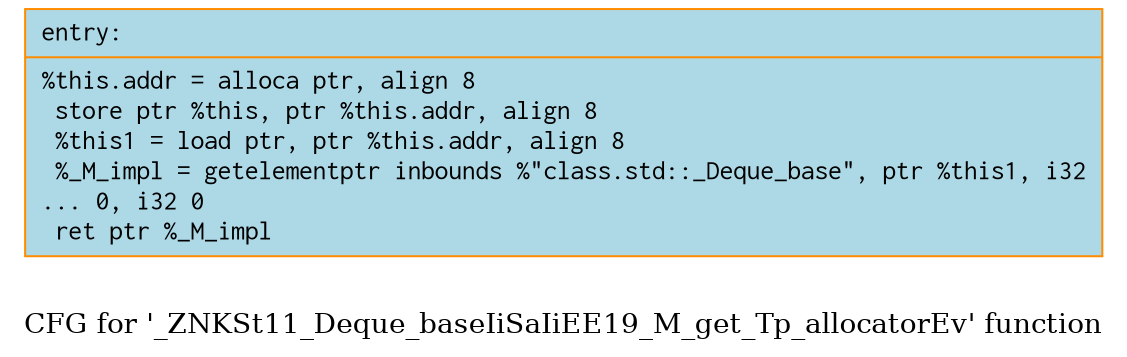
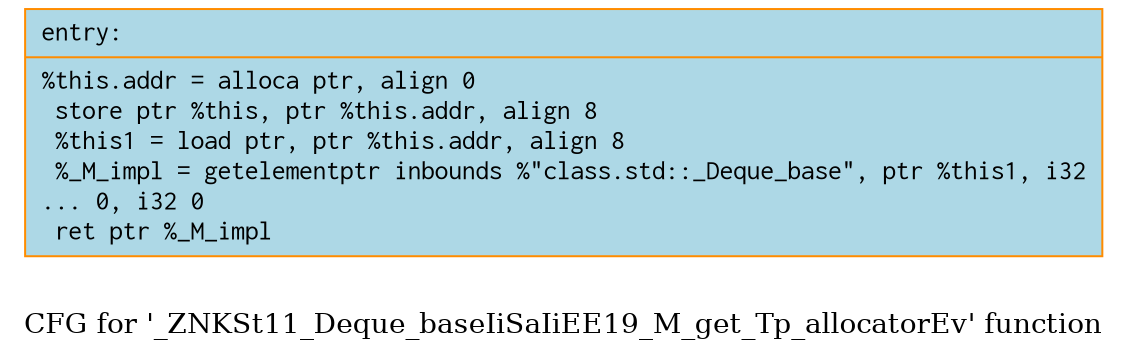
node "entry:": text "%this.addr = alloca ptr, align 8" -> "%this.addr = alloca ptr, align 0"
